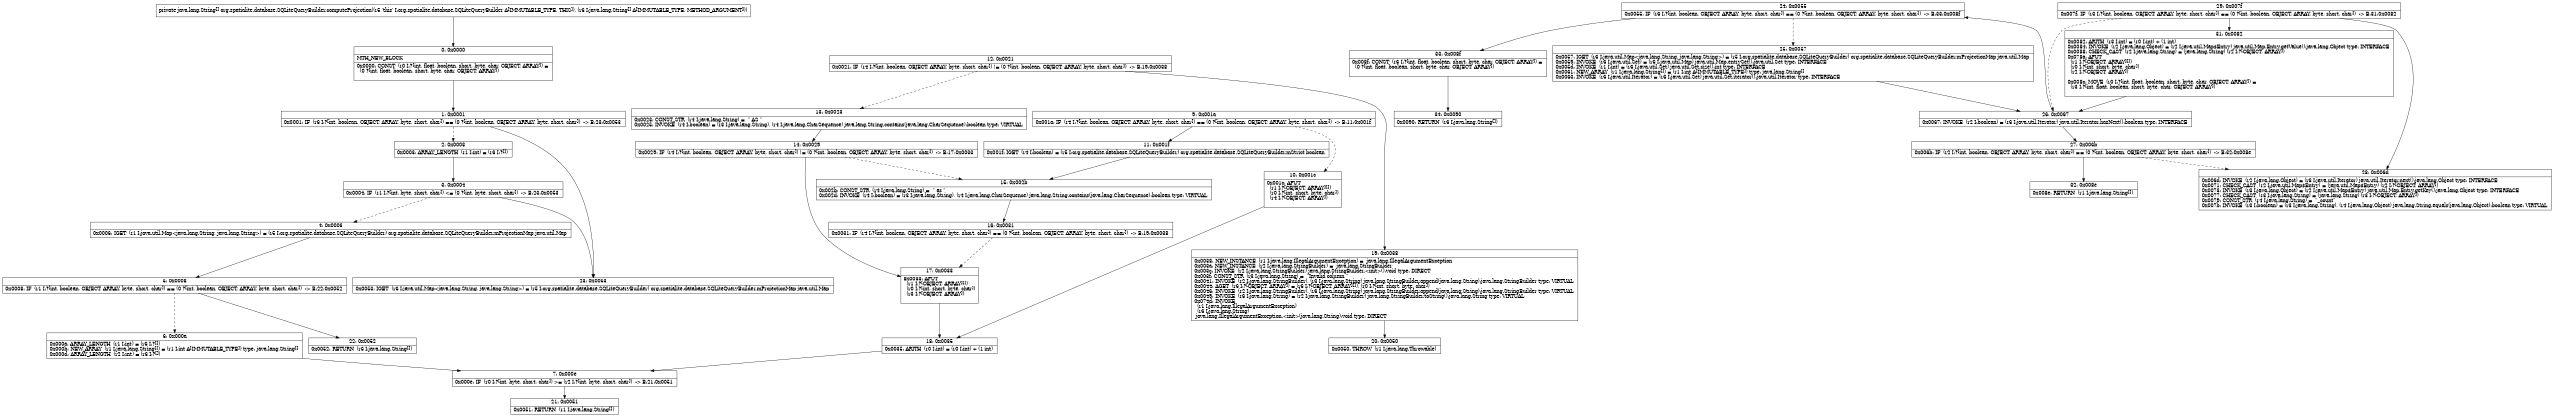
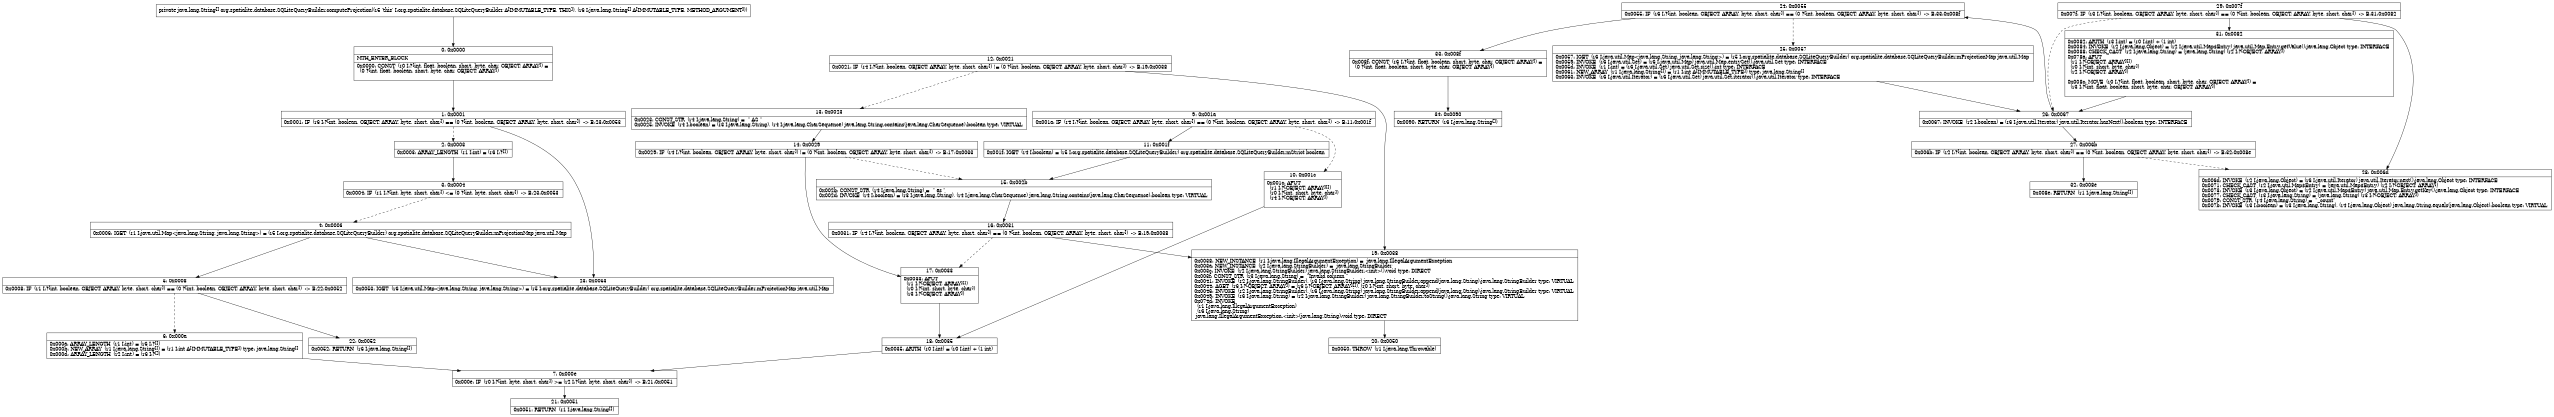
node "0: 0x0000": text "MTH_NEW_BLOCK" -> "MTH_ENTER_BLOCK"
edge "3: 0x0004" -> "23: 0x0053": now "4: 0x0006" -> "23: 0x0053"
edge "16: 0x0031" -> "19: 0x0038": added
node "17: 0x0033": text "8x0033: APUT" -> "0x0033: APUT"
